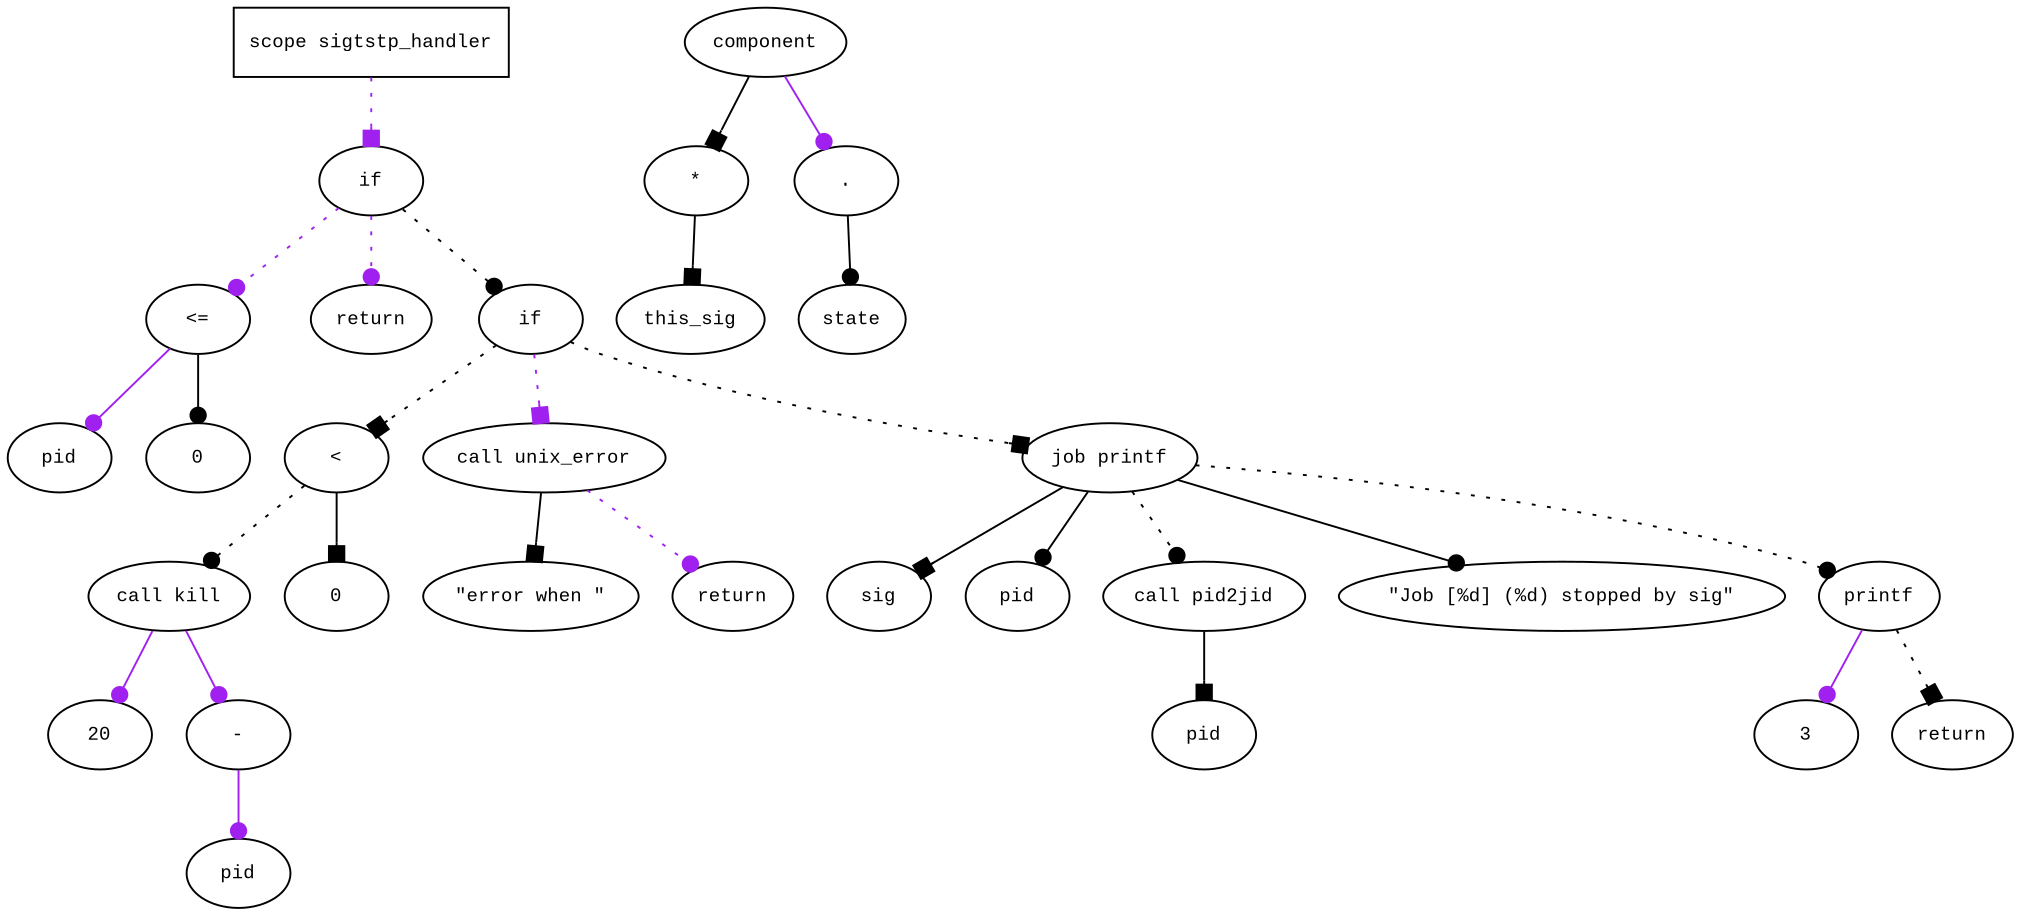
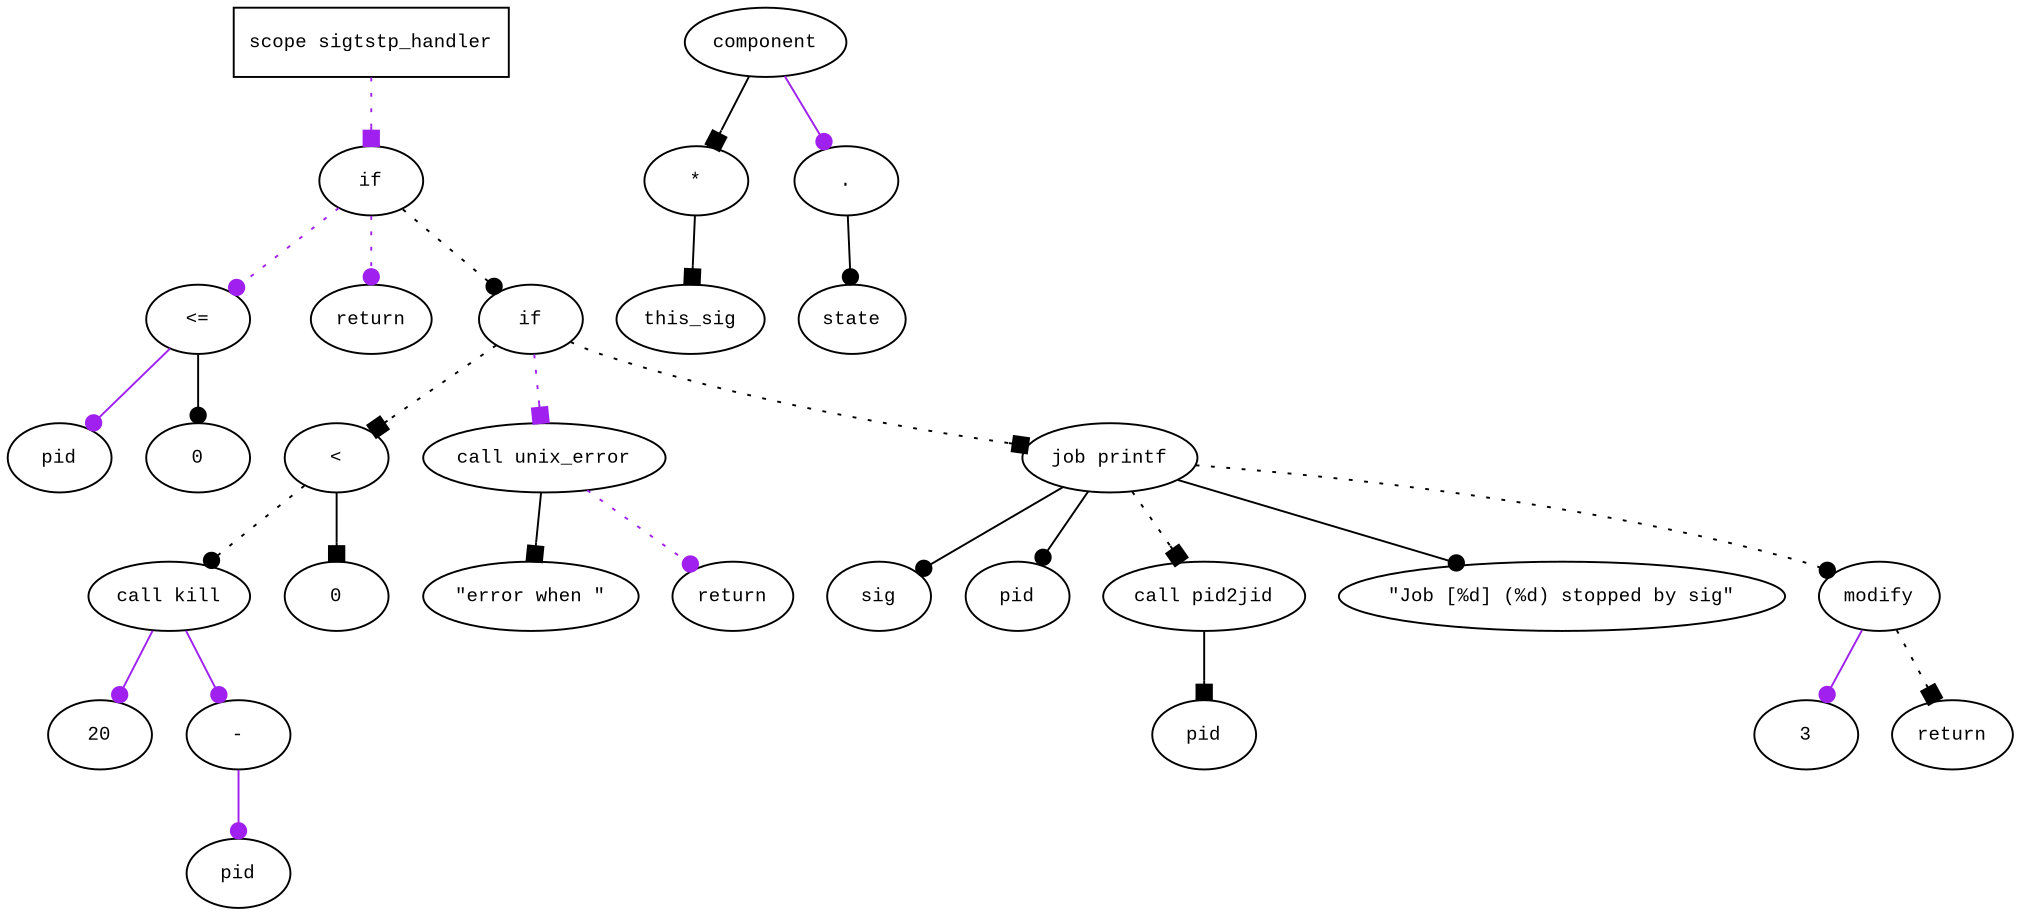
edge "job printf" -> "call pid2jid": arrowhead dot -> box
edge "job printf" -> "sig": arrowhead box -> dot
node "printf": label "printf" -> "modify"
